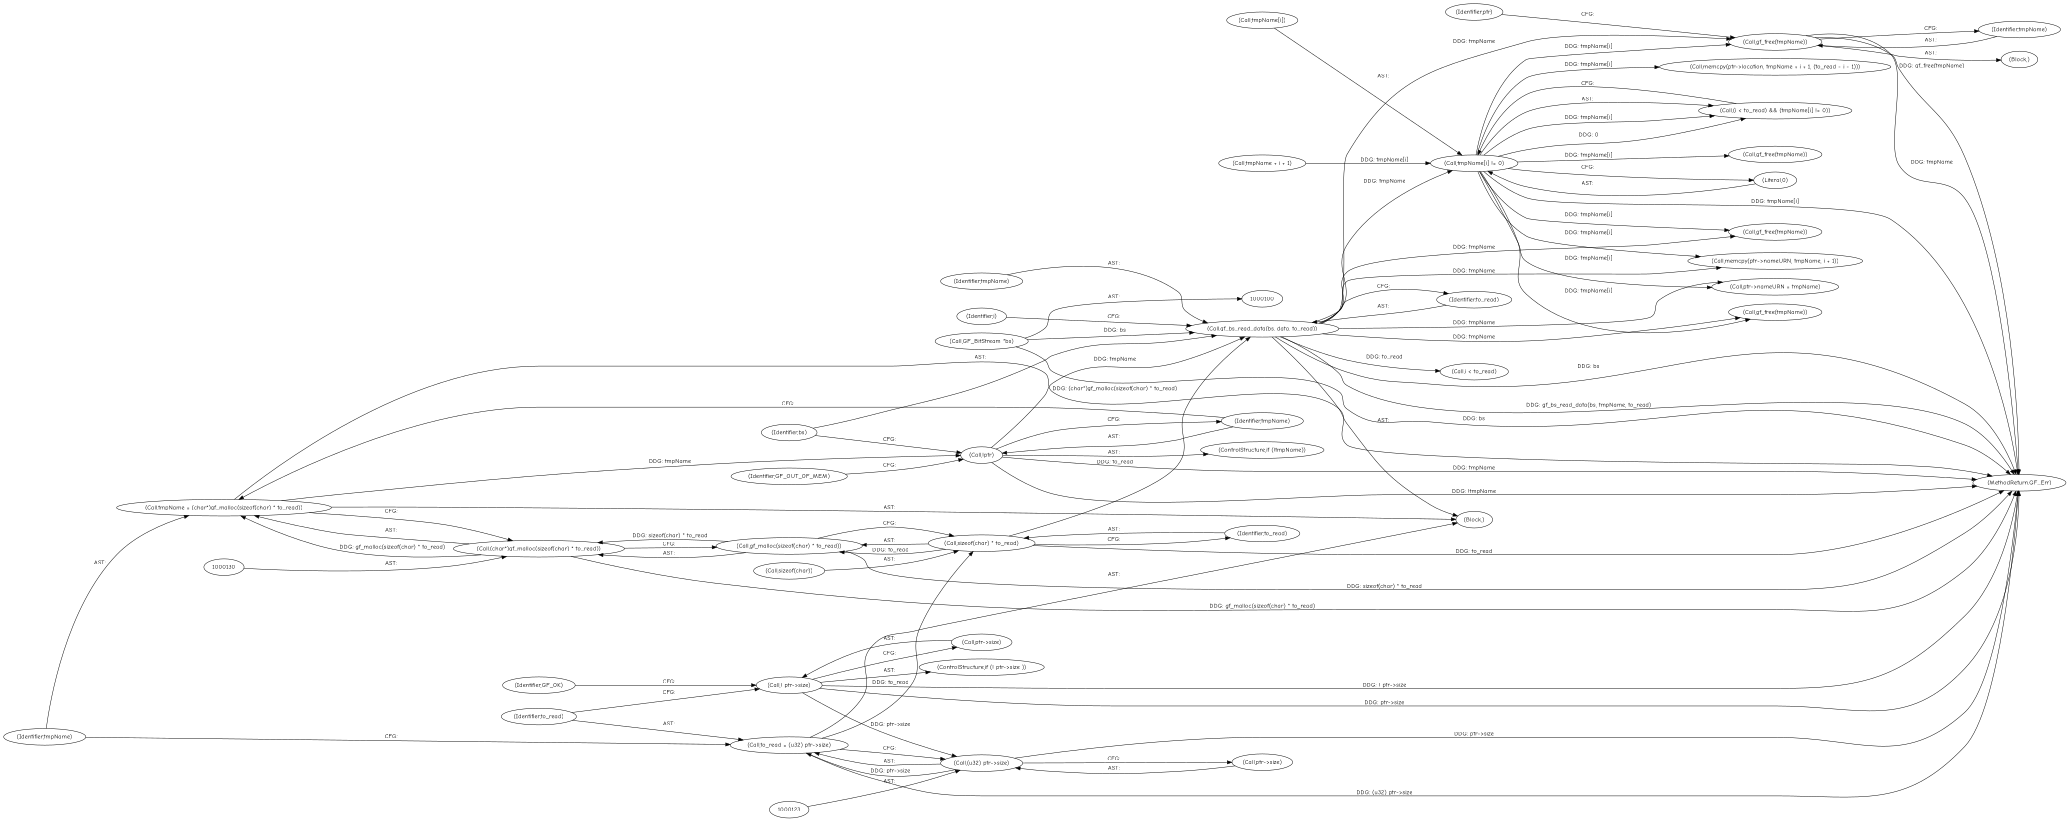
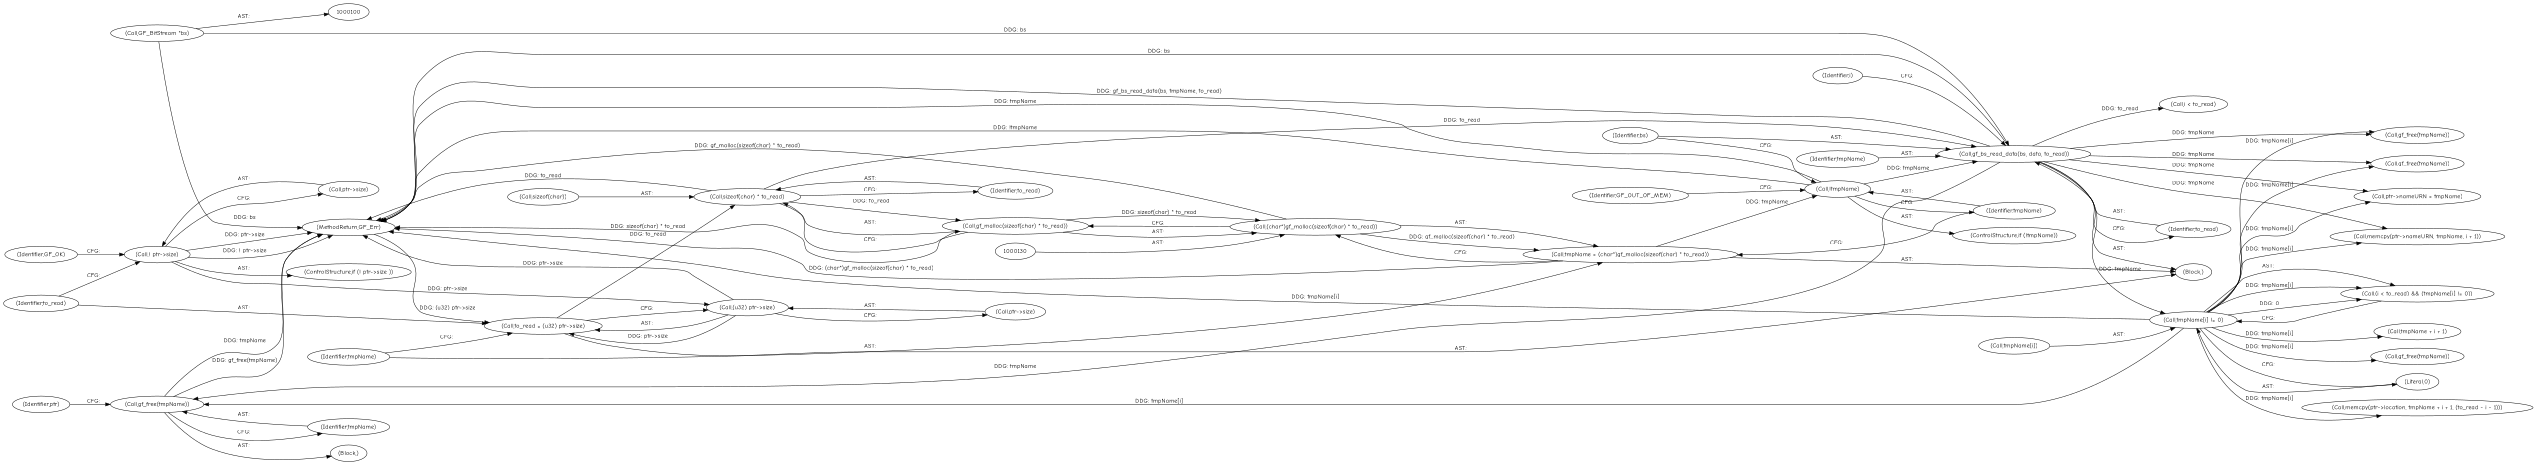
edge "(Call,tmpName + i + 1)" -> "(Call,tmpName[i] != 0)": reversed
node "(Call,!ptr)": label "(Call,!ptr)" -> "(Call,!tmpName)"
edge "(Call,to_read = (u32) ptr->size)" -> "(MethodReturn,GF_Err)": reversed
node "1000123": removed
